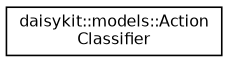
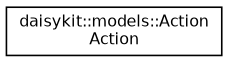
node "daisykit::models::Action Classifier": label "daisykit::models::Action Classifier" -> "daisykit::models::Action Action"
